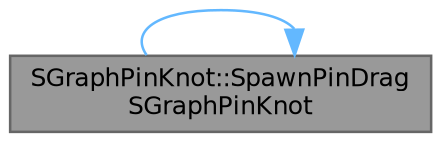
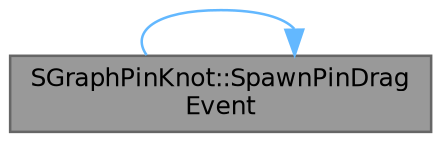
node "SGraphPinKnot::SpawnPinDrag SGraphPinKnot": label "SGraphPinKnot::SpawnPinDrag SGraphPinKnot" -> "SGraphPinKnot::SpawnPinDrag Event"
